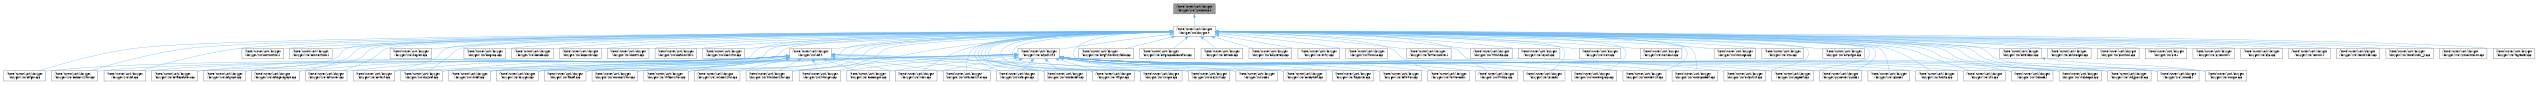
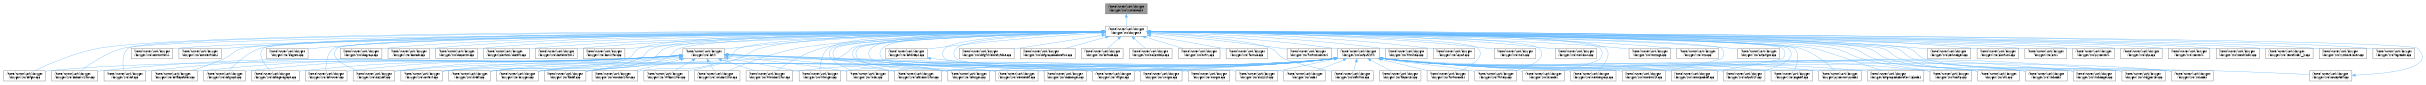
edge "/home/runner/work/doxygen /doxygen/src/conceptdef.cpp" -> "/home/runner/work/doxygen /doxygen/src/doxygen.h": reversed
node "/home/runner/work/doxygen /doxygen/src/docsets.cpp": label "/home/runner/work/doxygen /doxygen/src/docsets.cpp" -> "/home/runner/work/doxygen /doxygen/plantuml/docsets.cpp"
node "/home/runner/work/doxygen /doxygen/src/sqlcode.l": label "/home/runner/work/doxygen /doxygen/src/sqlcode.l" -> "/home/runner/work/doxygen /doxygen/dotgroupcollaboration/sqlcode.l"
